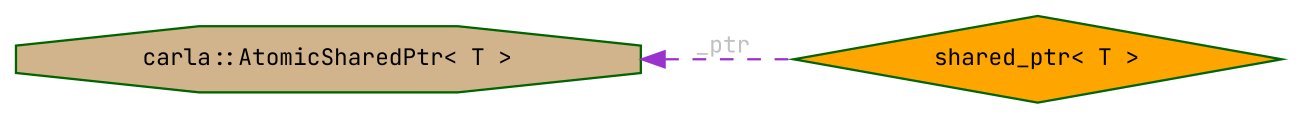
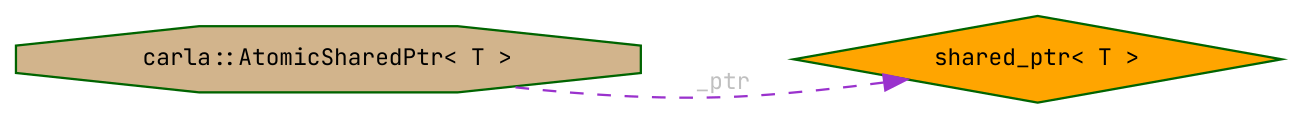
edge "shared_ptr< T >" -> "carla::AtomicSharedPtr< T >": reversed
